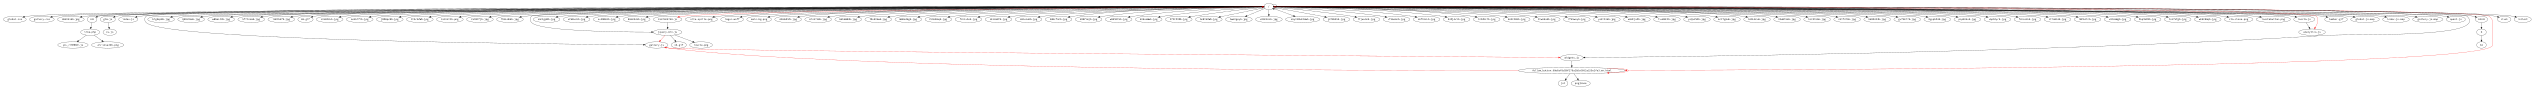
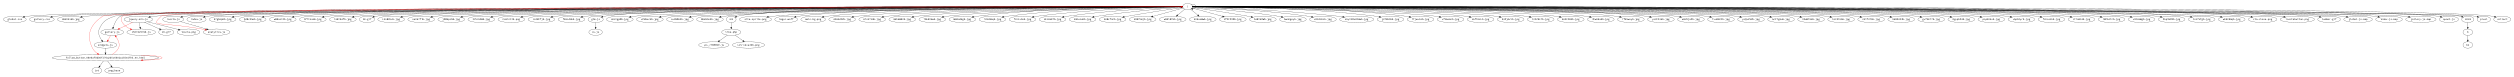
node "b1DLRcub.jpg": removed
edge "1507425748.js" -> "jquery.min.js": reversed
